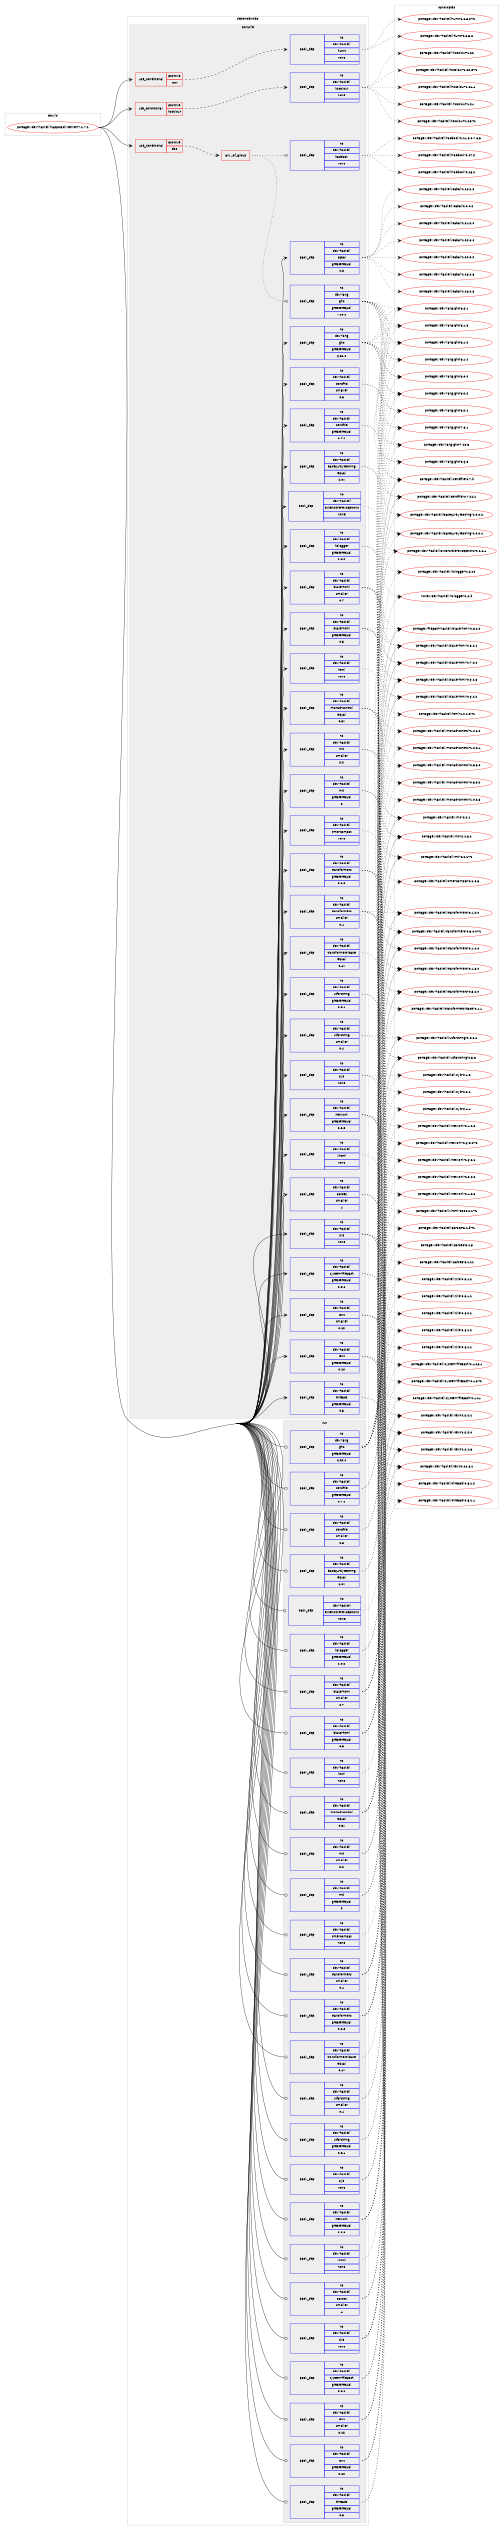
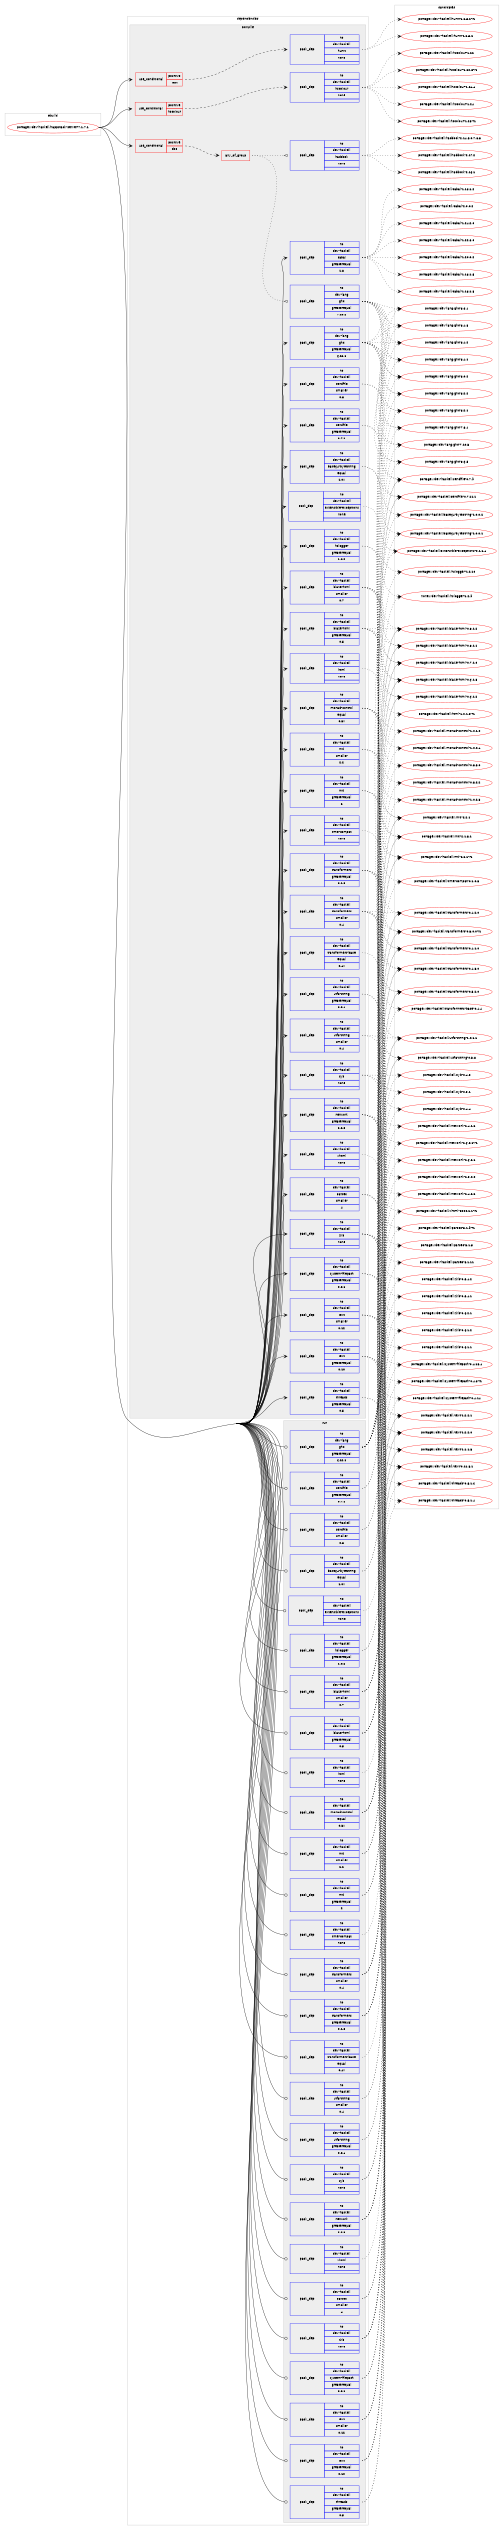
node "portage://filepath-haskell/blaze-html-0.8.1.2": label "portage://filepath-haskell/blaze-html-0.8.1.2" -> "portage://dev-haskell/blaze-html-0.8.1.2"
